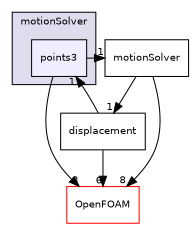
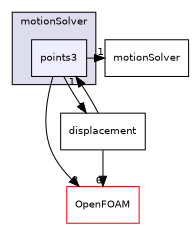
edge "motionSolver" -> "displacement": now "points3" -> "displacement"
edge "motionSolver" -> "OpenFOAM": removed
